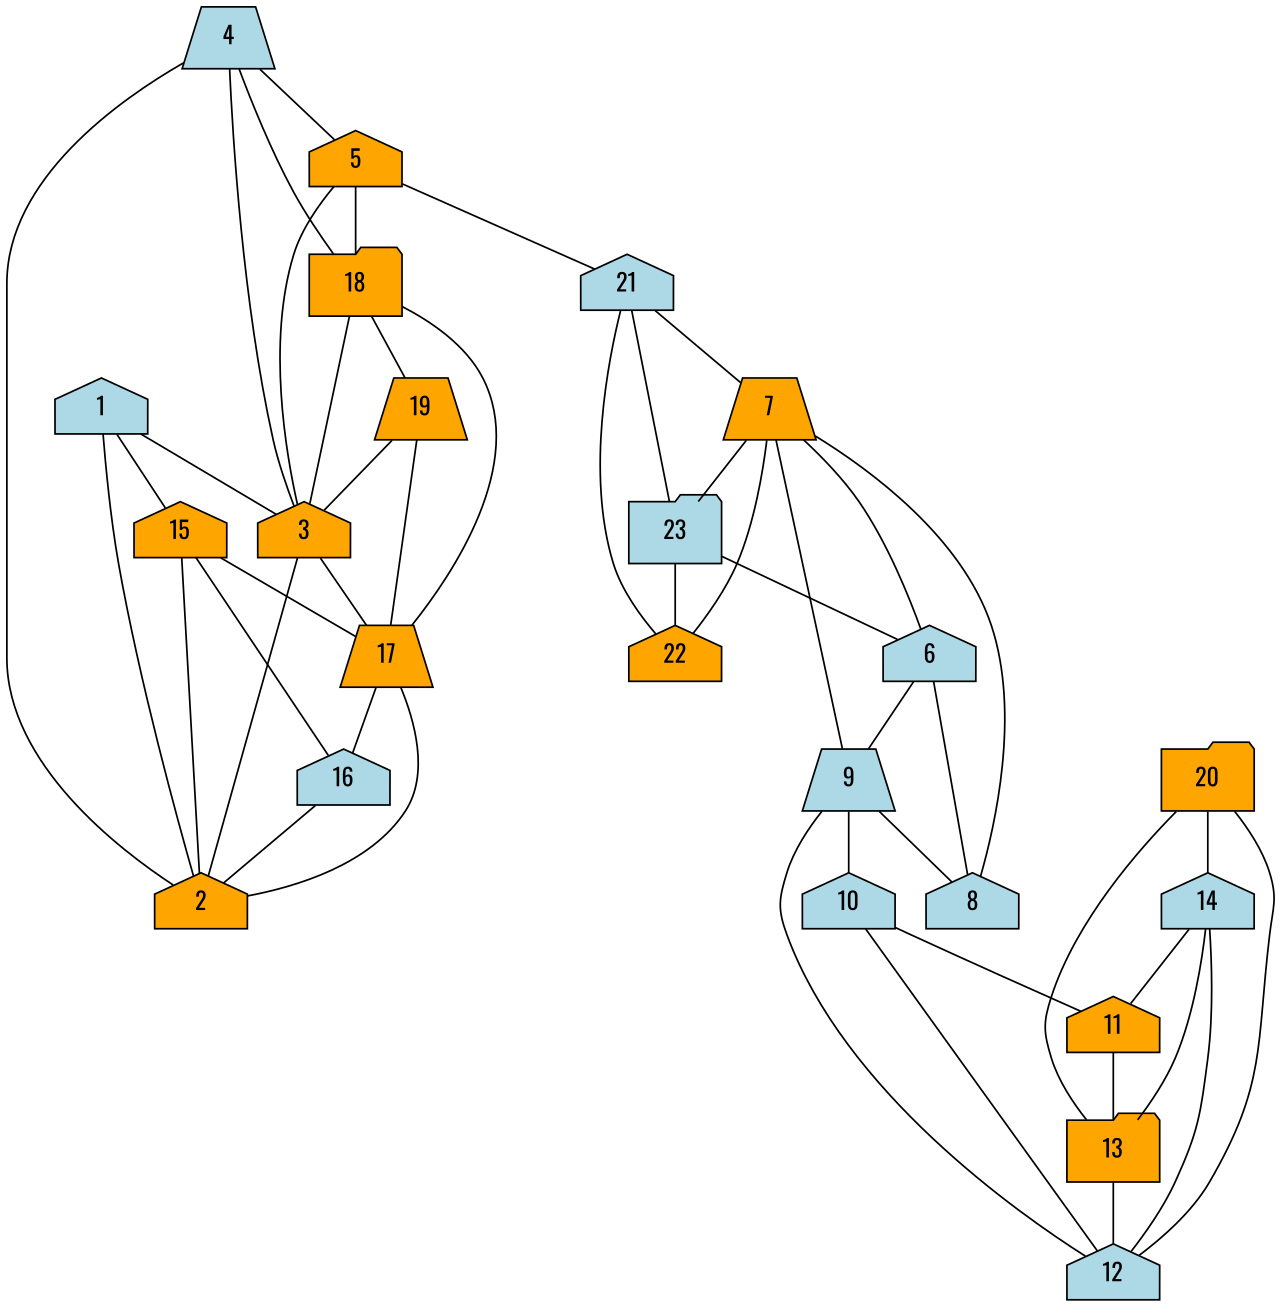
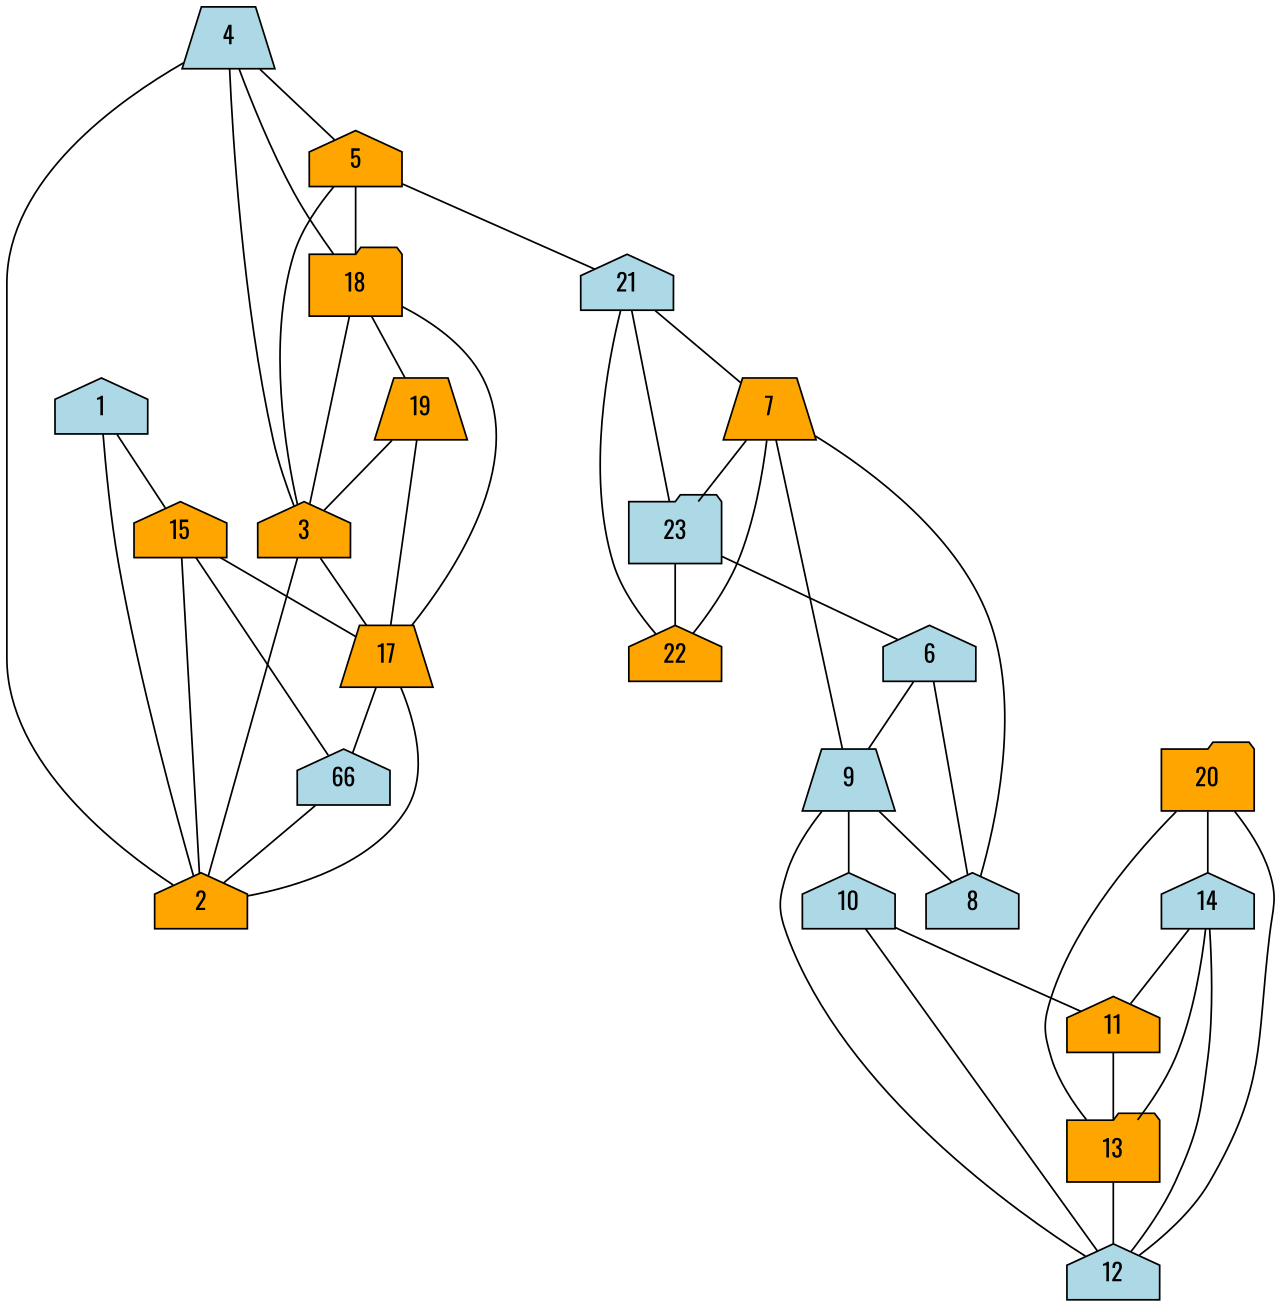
edge "1" -- "3": removed
edge "7" -- "6": removed
node "16": label "16" -> "66"
